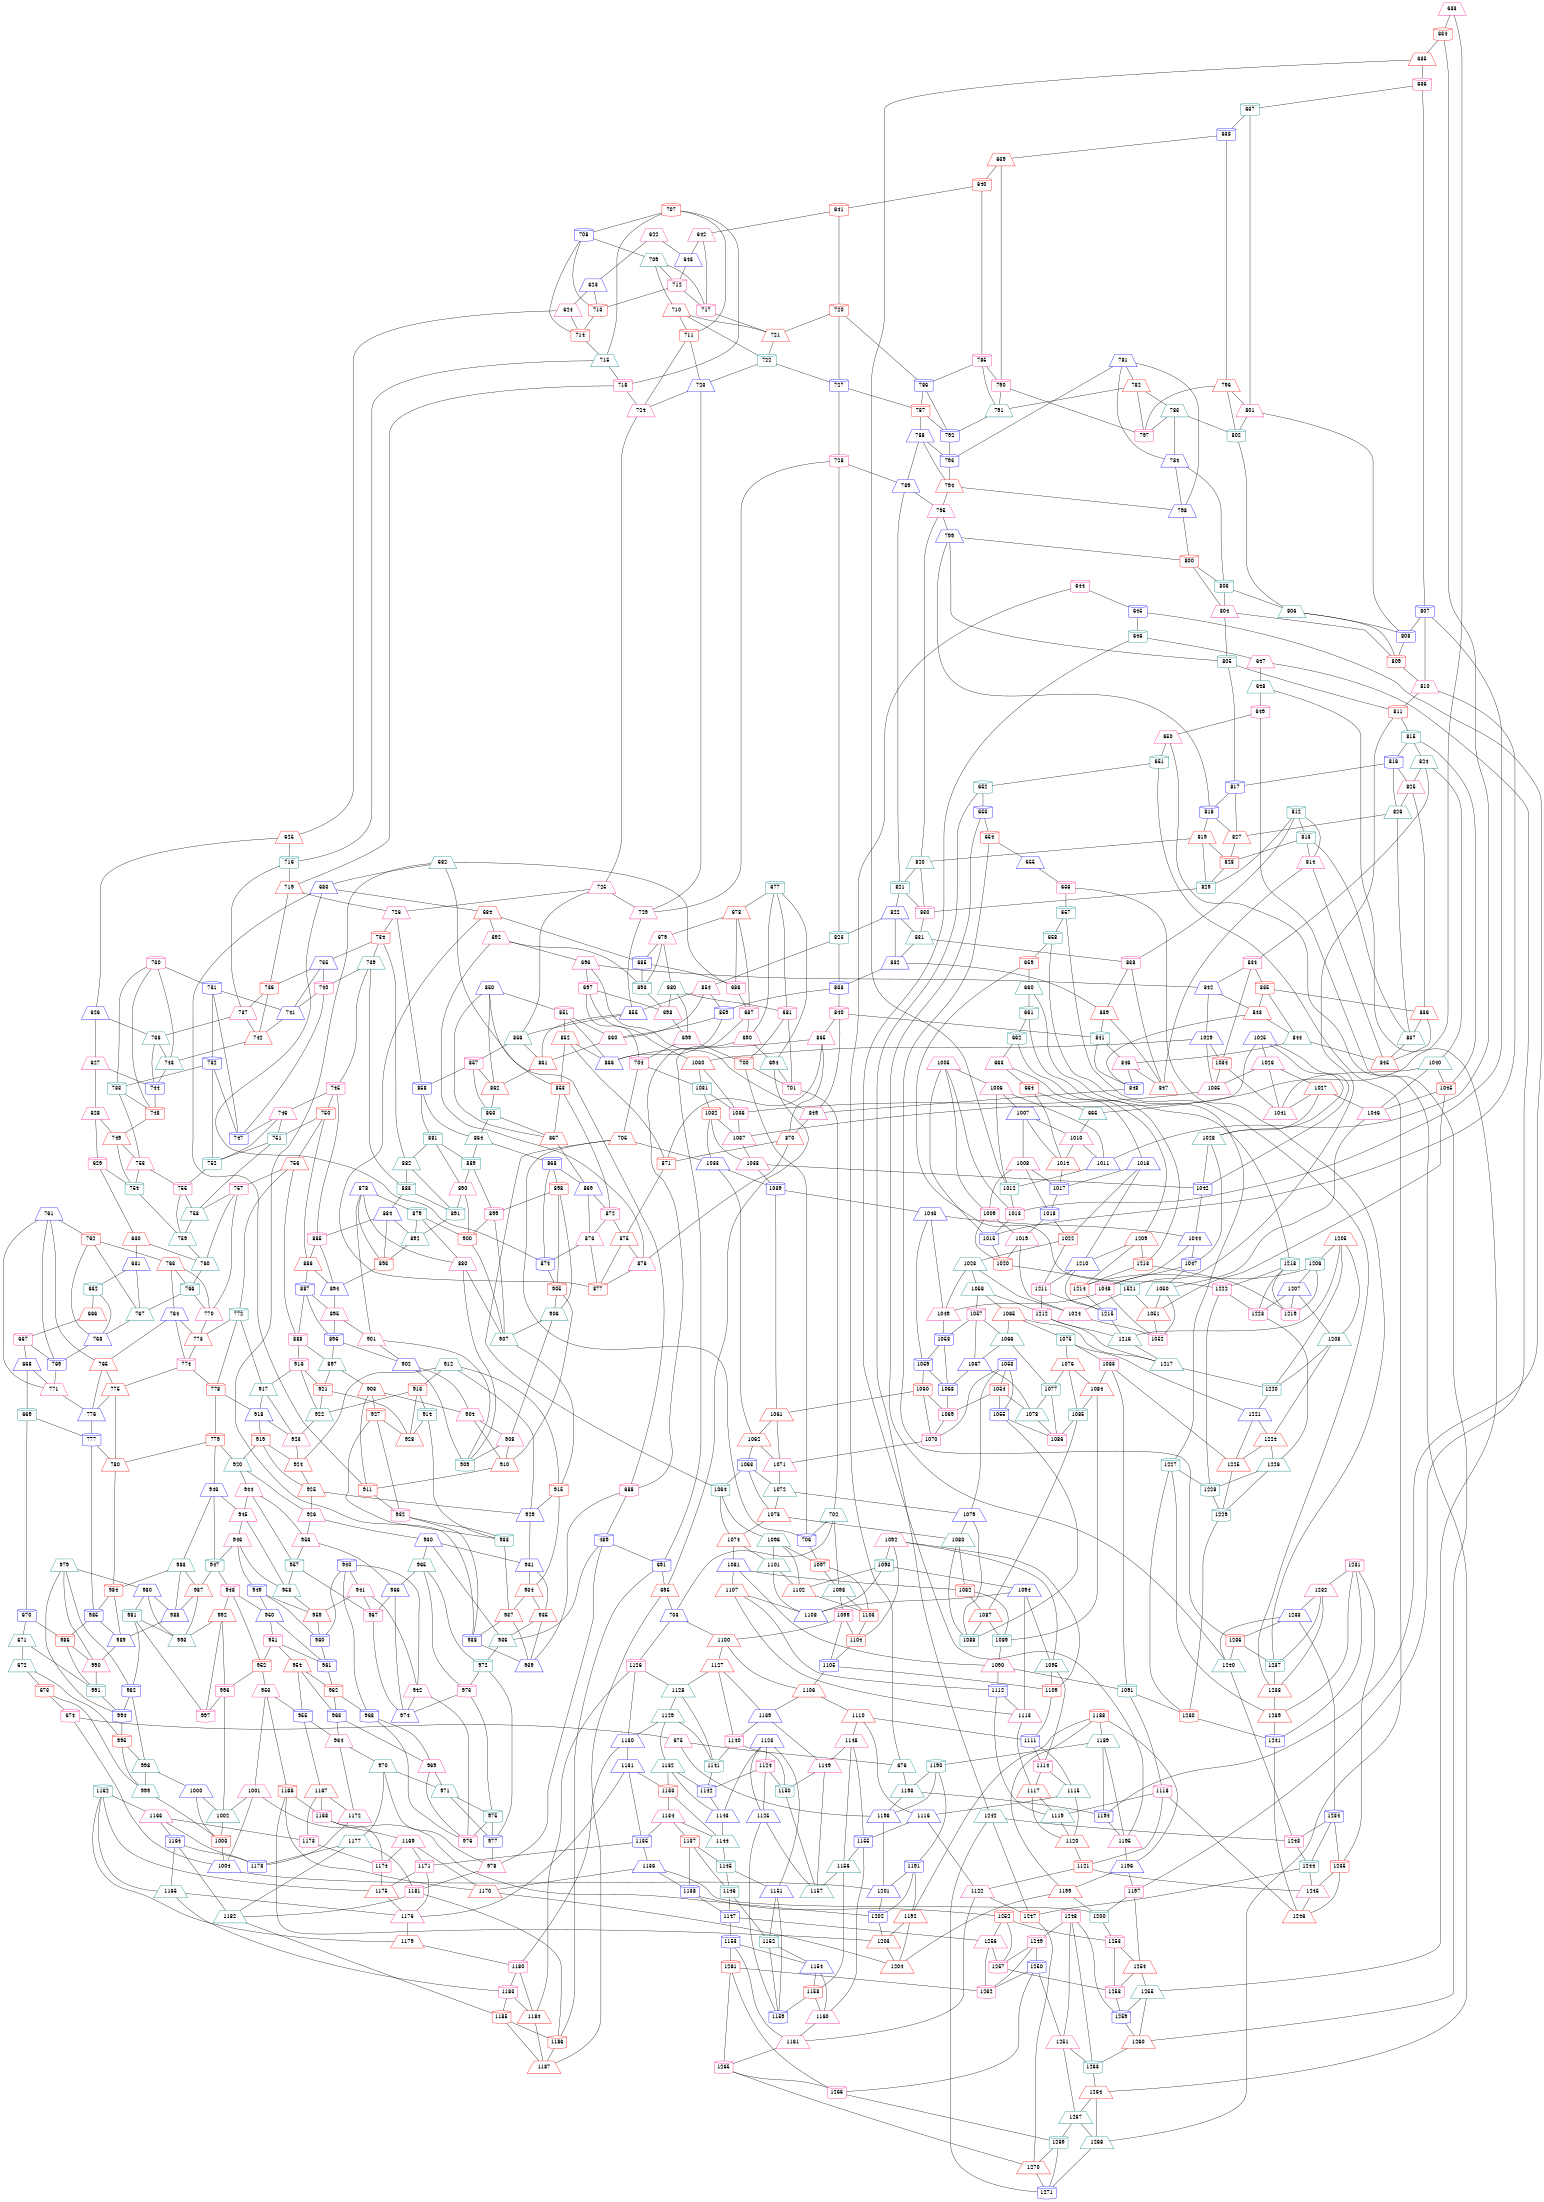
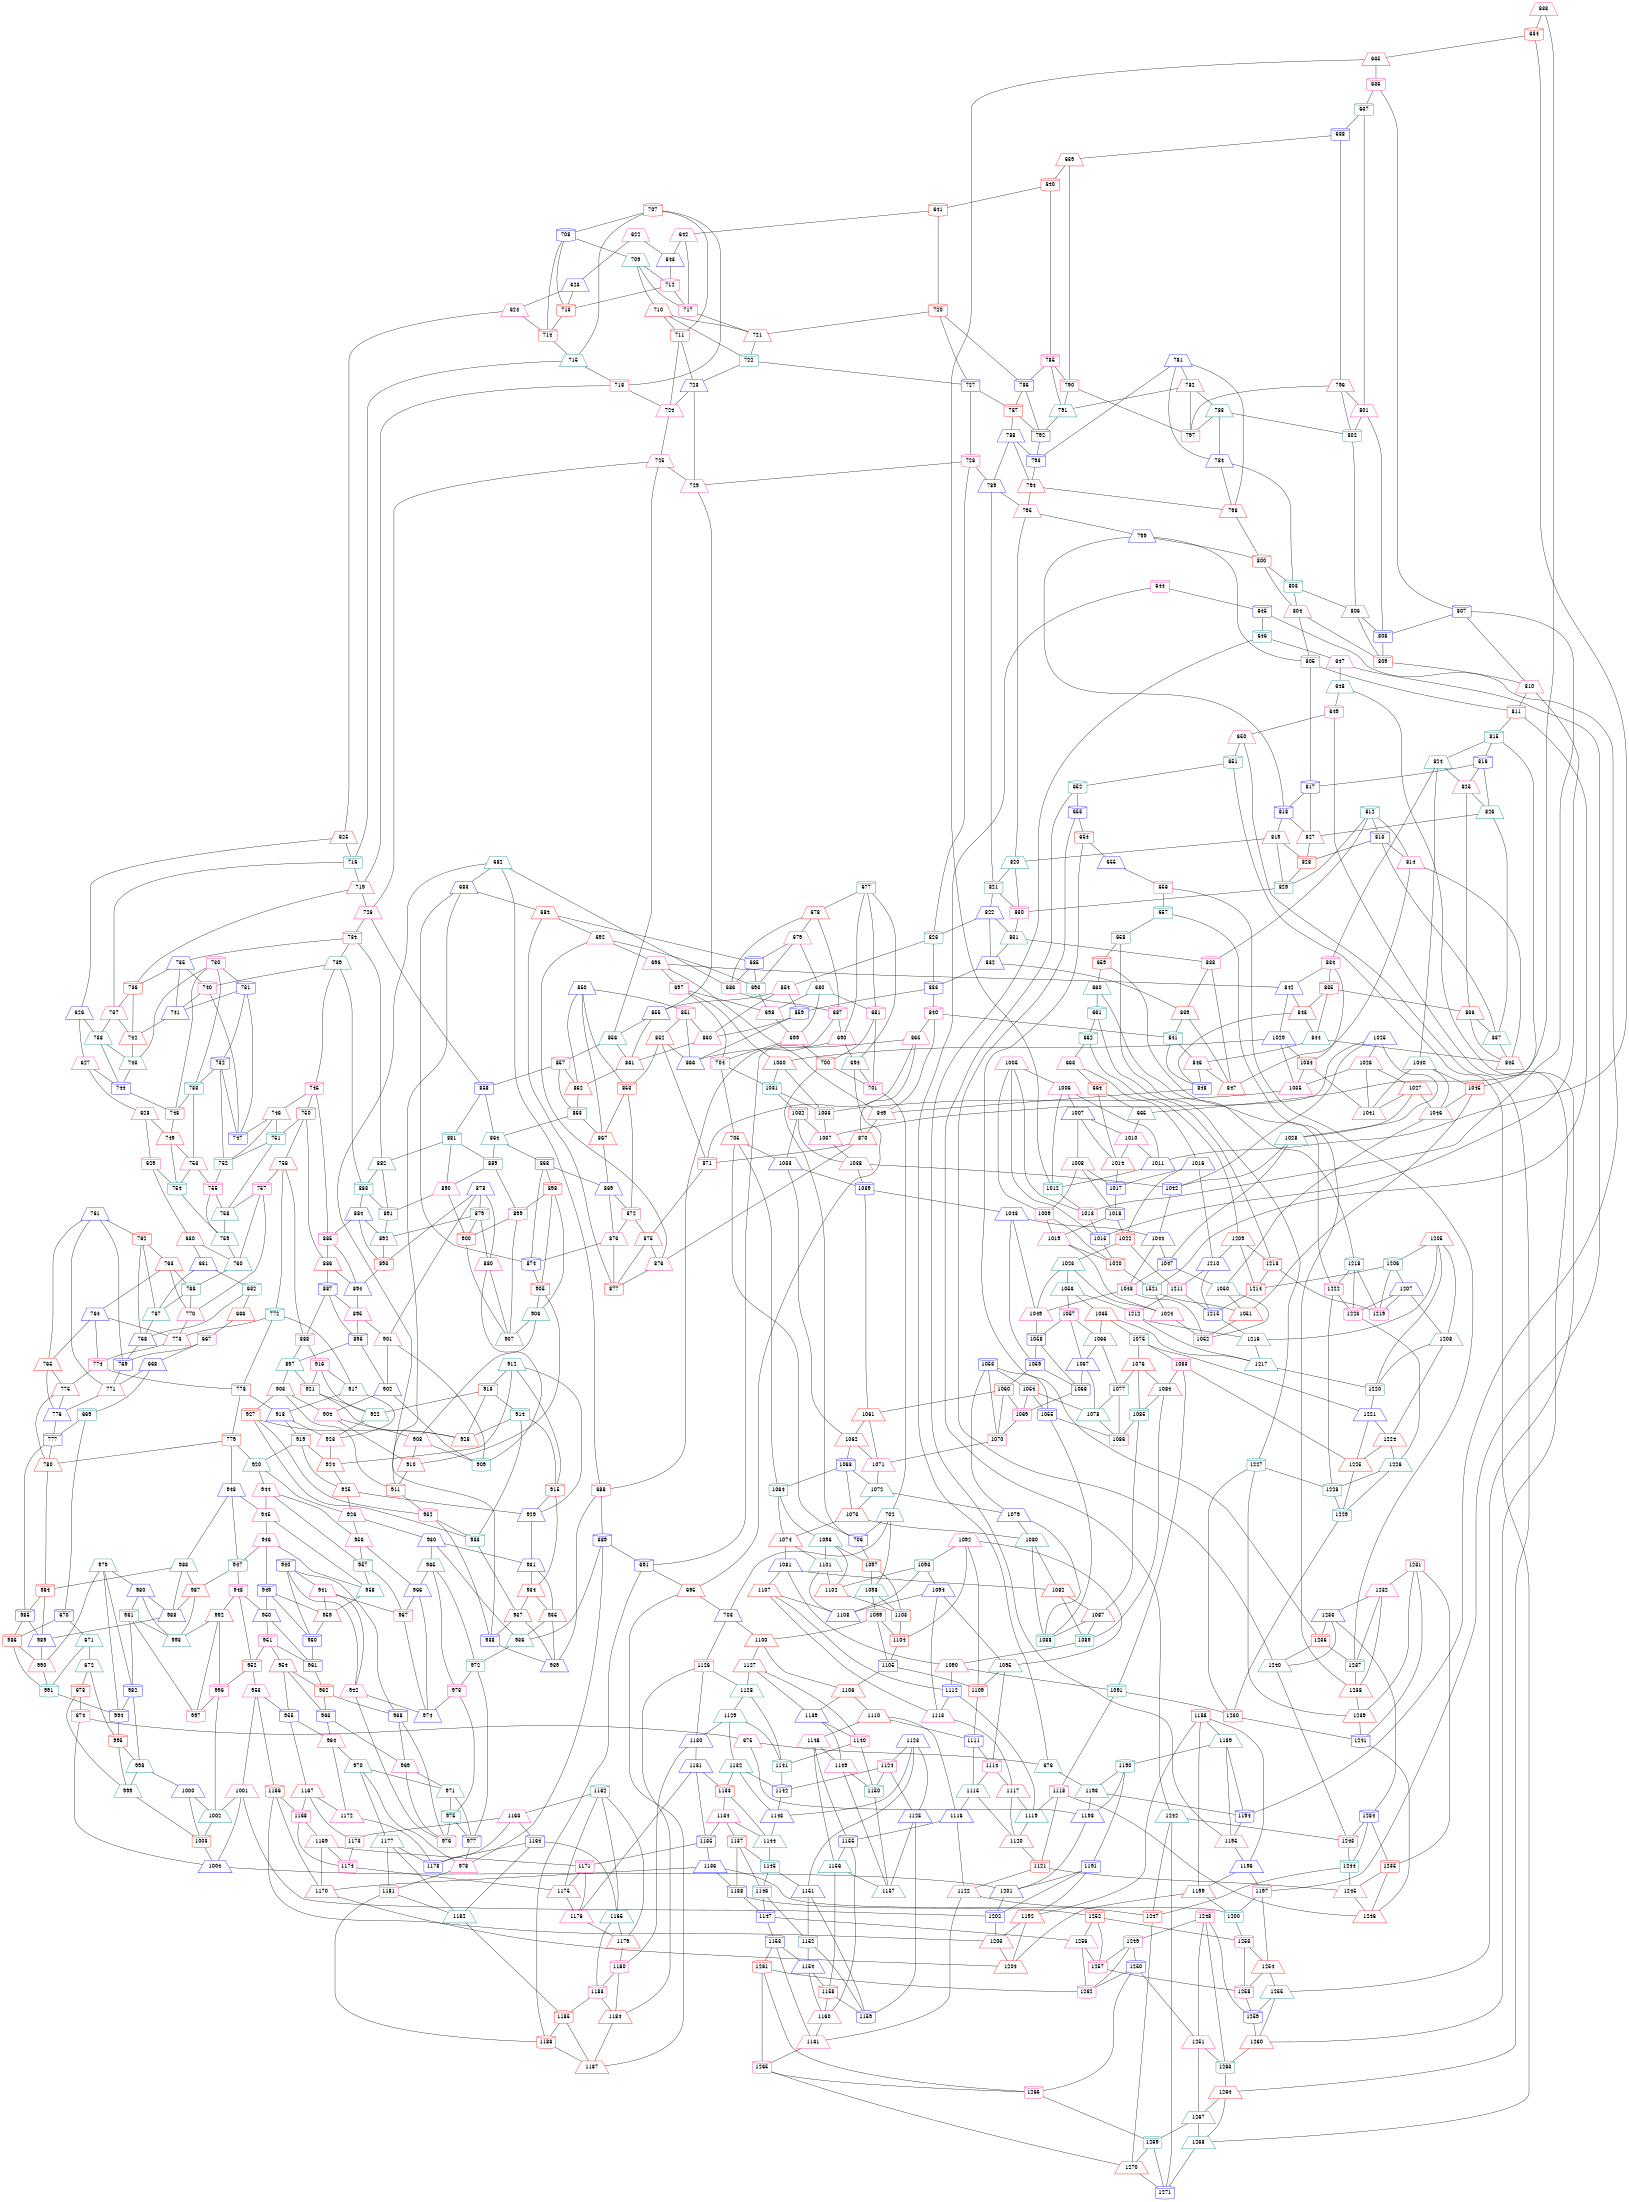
node "798": color blue -> red
node "813": color teal -> blue
edge "907" -- "915": now "914" -- "915"
node "489": label "489" -> "689"
node "1082": shape cylinder -> trapezium
edge "1165" -- "1176": now "1165" -- "1179"
